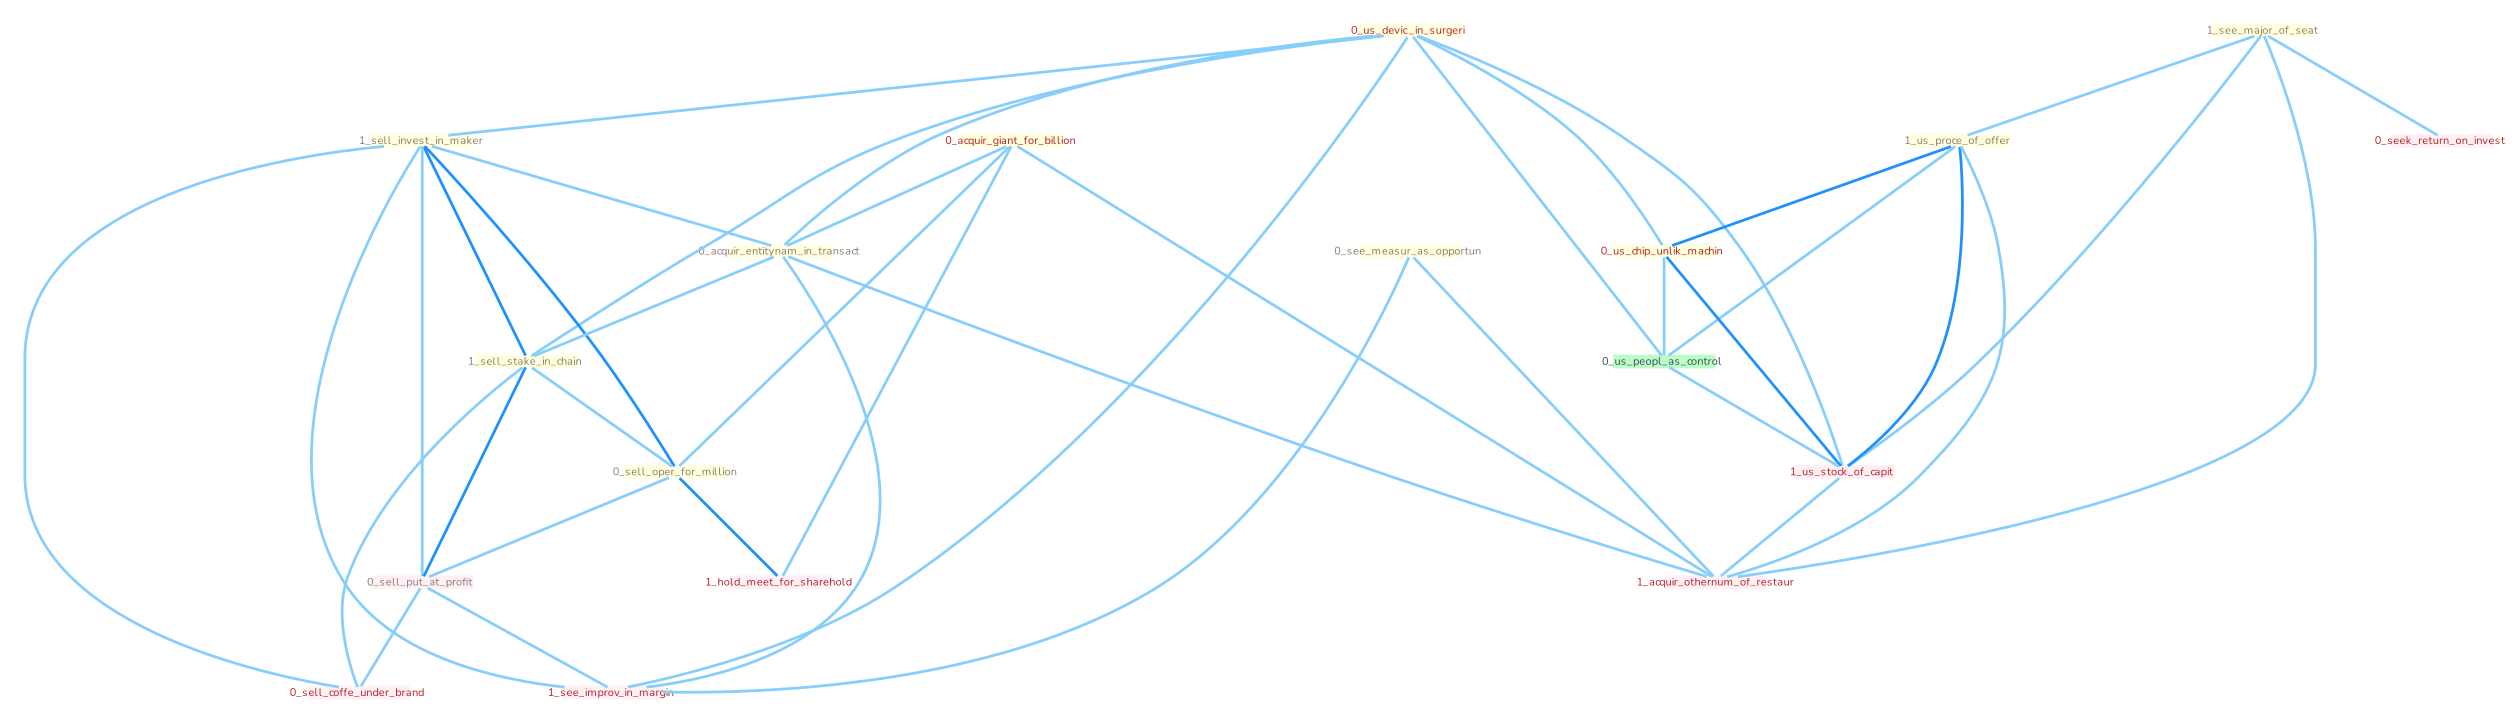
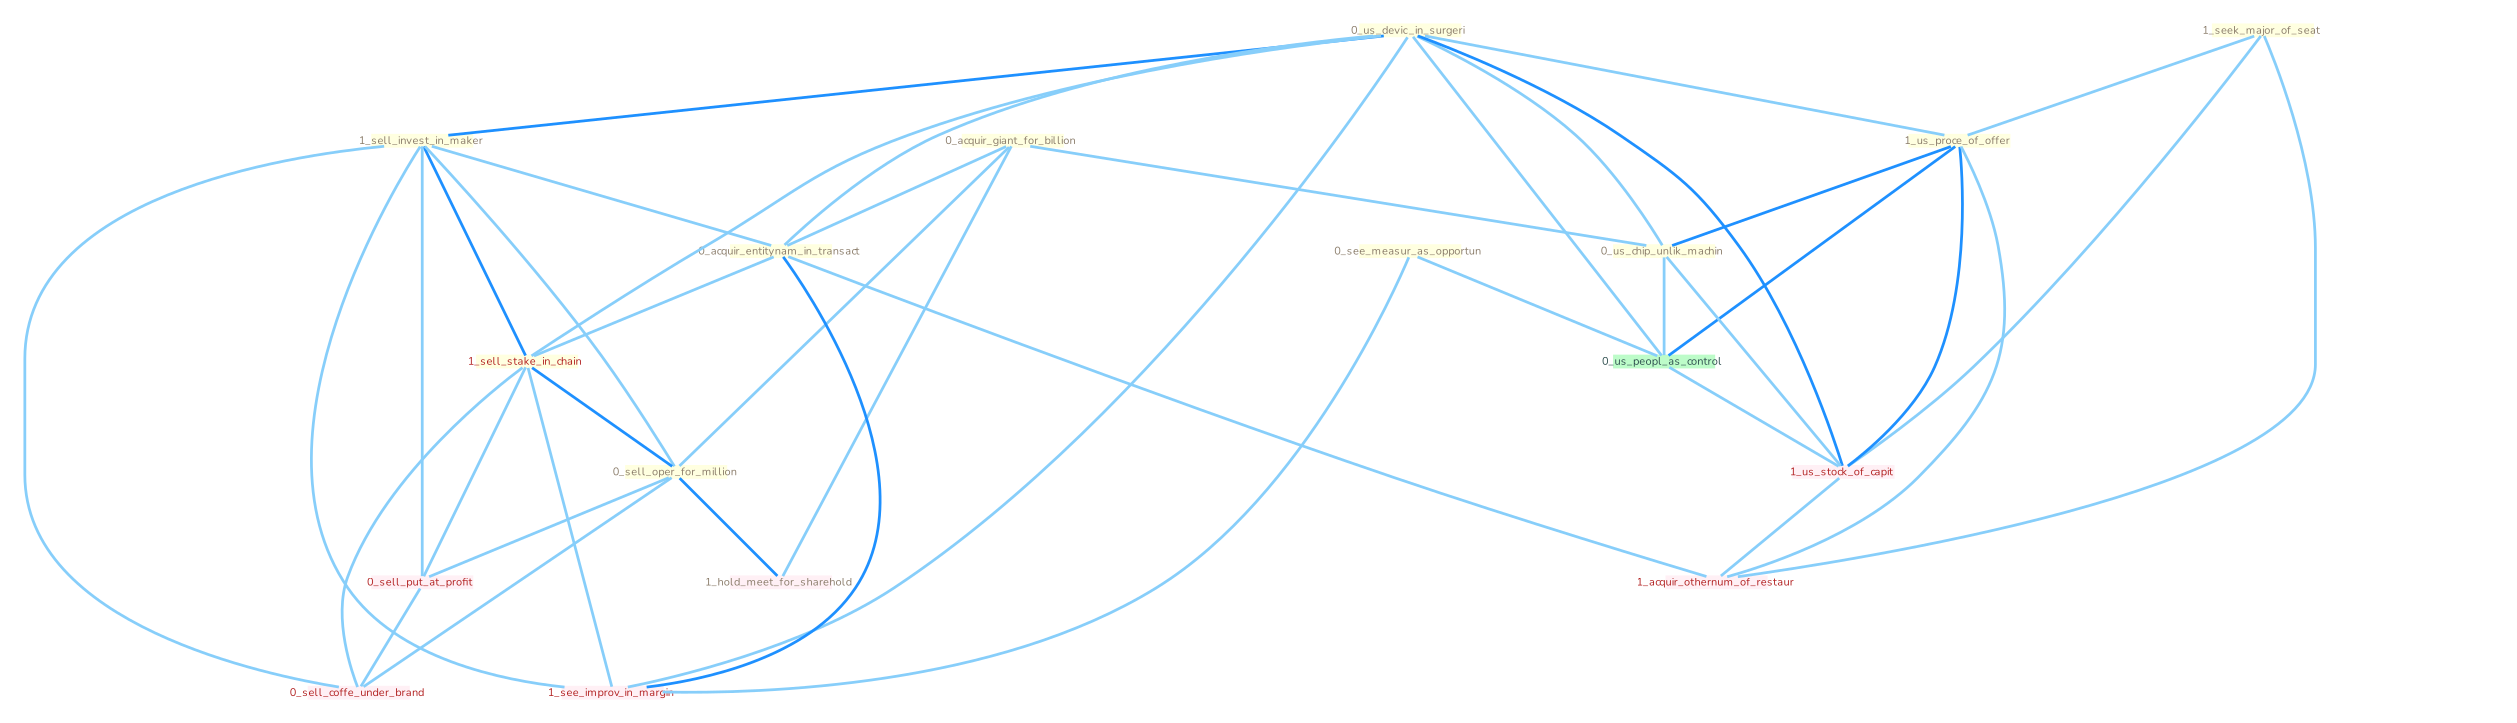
node "0_us_devic_in_surgeri": fontcolor #b22222 -> #8b7d6b
node "1_see_major_of_seat": label "1_see_major_of_seat" -> "1_seek_major_of_seat"
edge "0_us_devic_in_surgeri" -- "1_sell_invest_in_maker": color #87cefa -> #1e90ff
edge "0_us_devic_in_surgeri" -- "1_us_proce_of_offer": added
node "0_acquir_giant_for_billion": fontcolor #b22222 -> #8b7d6b
node "0_seek_return_on_invest": removed
edge "0_us_devic_in_surgeri" -- "1_us_stock_of_capit": color #87cefa -> #1e90ff
node "0_us_chip_unlik_machin": fontcolor #b22222 -> #8b7d6b
edge "1_us_proce_of_offer" -- "0_us_peopl_as_control": color #87cefa -> #1e90ff
edge "1_sell_invest_in_maker" -- "0_sell_oper_for_million": color #1e90ff -> #87cefa
edge "0_us_chip_unlik_machin" -- "1_us_stock_of_capit": color #1e90ff -> #87cefa
node "1_sell_stake_in_chain": fontcolor #8b7d6b -> #b22222
edge "0_acquir_giant_for_billion" -- "1_acquir_othernum_of_restaur": now "0_acquir_giant_for_billion" -- "0_us_chip_unlik_machin"
edge "1_sell_stake_in_chain" -- "0_sell_oper_for_million": color #87cefa -> #1e90ff
edge "0_see_measur_as_opportun" -- "1_acquir_othernum_of_restaur": now "0_see_measur_as_opportun" -- "0_us_peopl_as_control"
edge "1_sell_stake_in_chain" -- "0_sell_put_at_profit": color #1e90ff -> #87cefa
edge "0_acquir_entitynam_in_transact" -- "1_see_improv_in_margin": color #87cefa -> #1e90ff
node "0_sell_put_at_profit": fontcolor #8b7d6b -> #b22222
edge "0_sell_oper_for_million" -- "0_sell_coffe_under_brand": added
node "1_hold_meet_for_sharehold": fontcolor #b22222 -> #8b7d6b
edge "0_sell_put_at_profit" -- "1_see_improv_in_margin": now "1_sell_stake_in_chain" -- "1_see_improv_in_margin"
